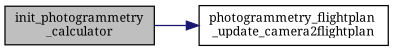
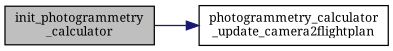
node "photogrammetry_flightplan _update_camera2flightplan": label "photogrammetry_flightplan _update_camera2flightplan" -> "photogrammetry_calculator _update_camera2flightplan"
